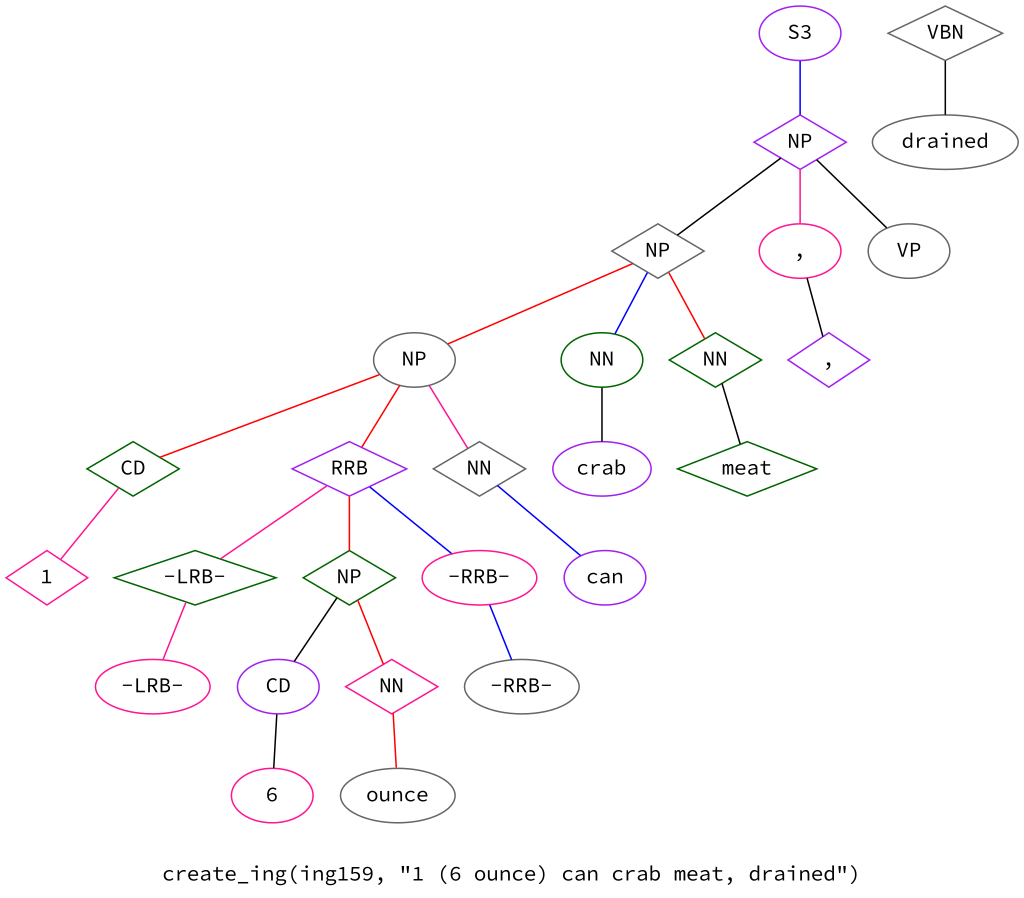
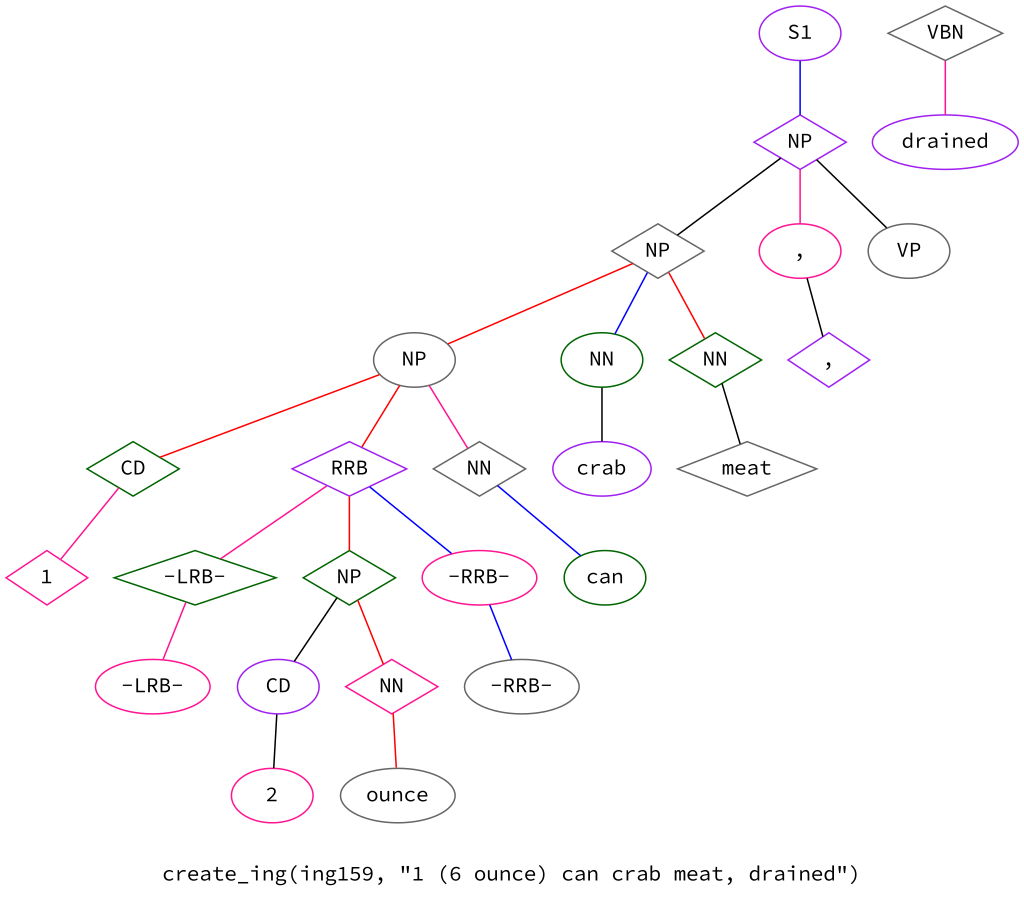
node "S3": label "S3" -> "S1"
edge "VBN" -- "drained": color black -> deeppink
node "drained": color gray40 -> purple
node "meat": color darkgreen -> gray40
node "can": color purple -> darkgreen
node "6": label "6" -> "2"
